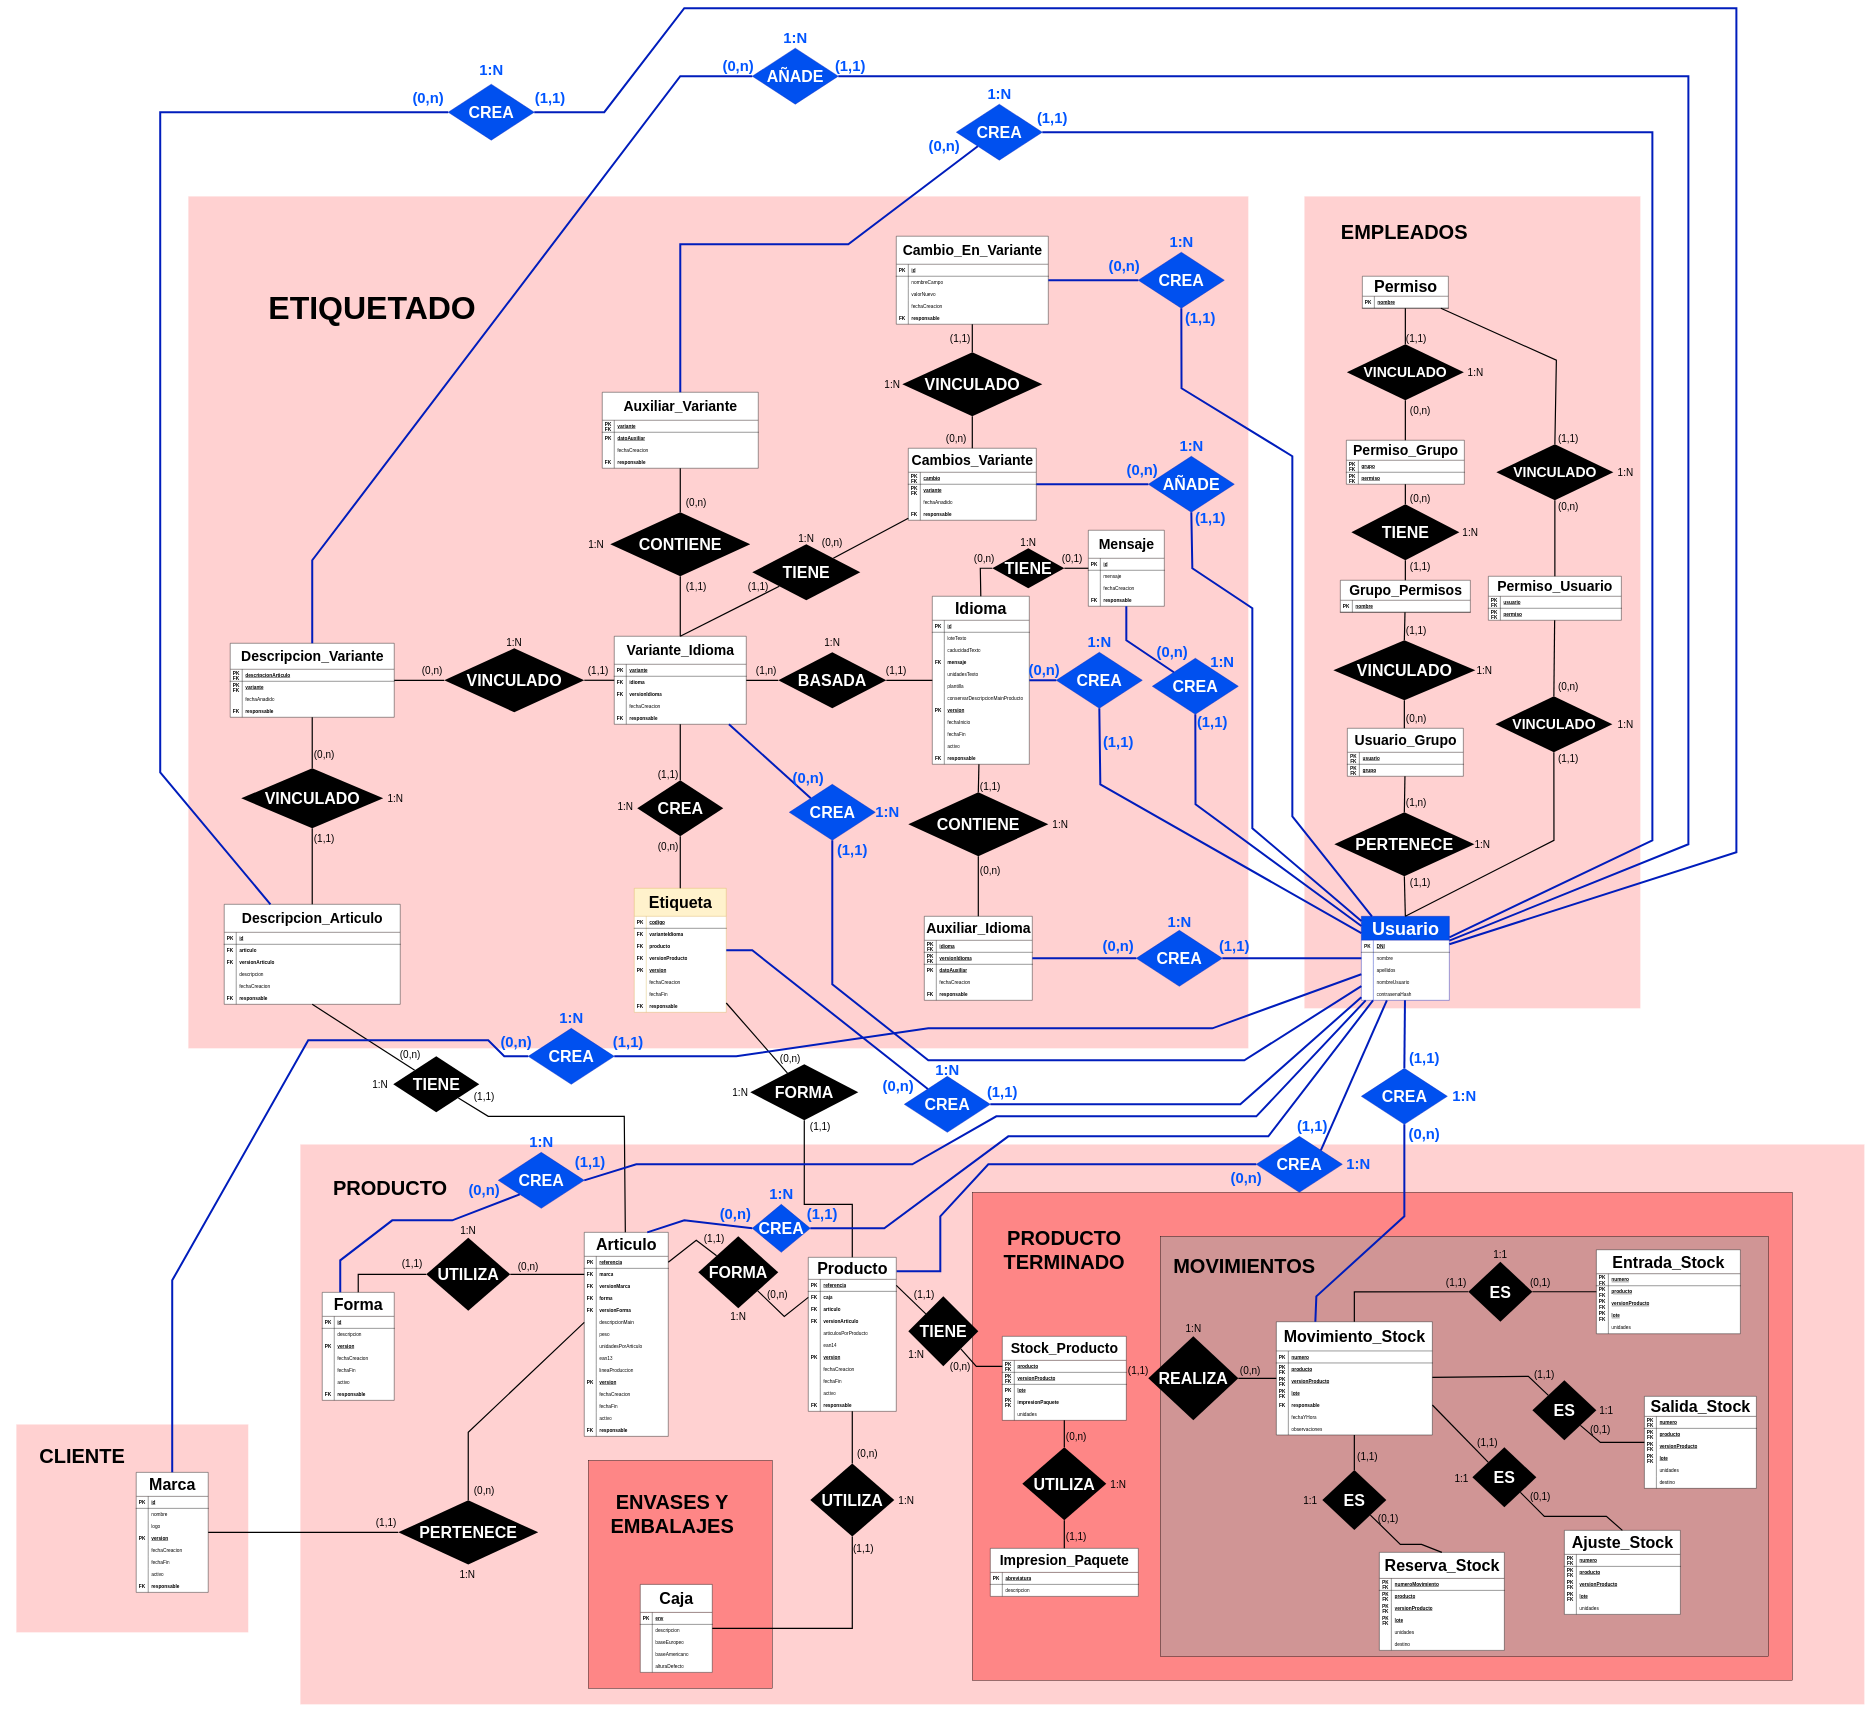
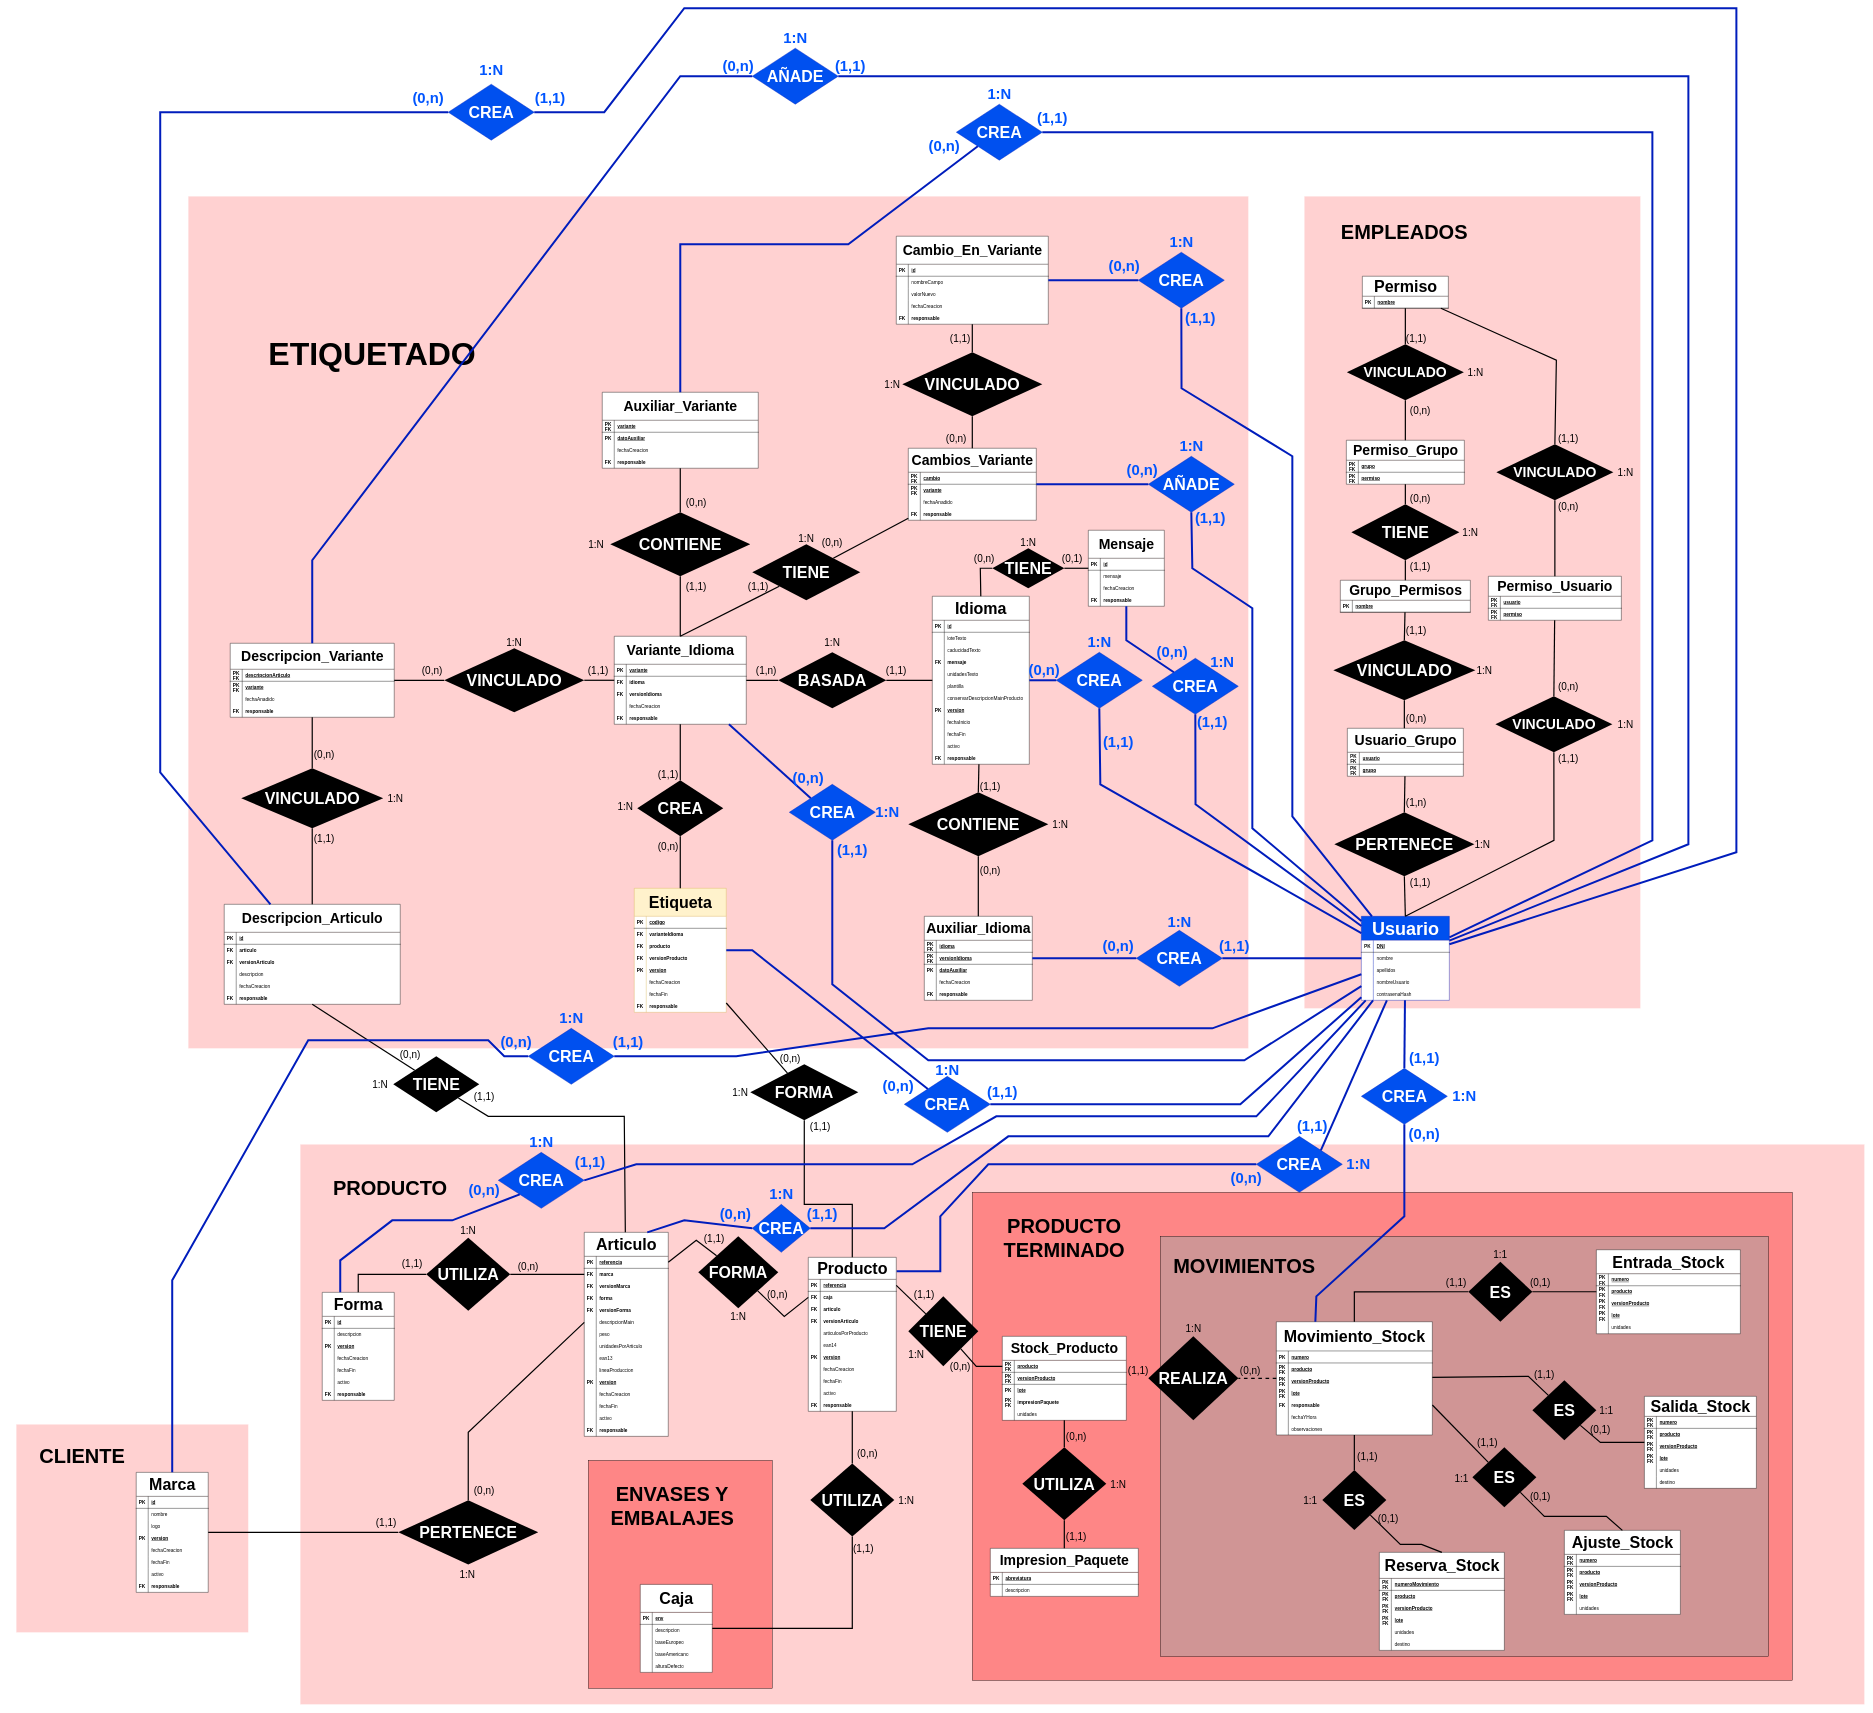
node "ETIQUETADO": moved (372, 308) -> (372, 354)
node "PRODUCTO TERMINADO": moved (1064, 1250) -> (1064, 1238)
edge "REALIZA" -- "Movimiento_Stock": style solid -> dashed
node "ENVASES Y EMBALAJES": moved (672, 1514) -> (672, 1506)
